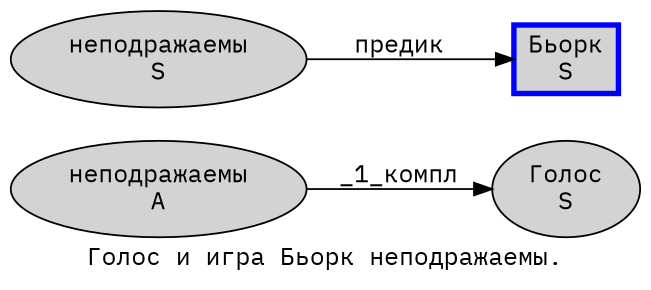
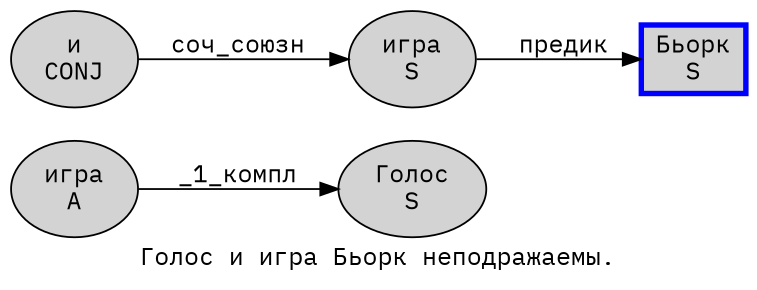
node "и CONJ": added
node "неподражаемы S": label "неподражаемы S" -> "игра S"
node "неподражаемы A": label "неподражаемы A" -> "игра A"
